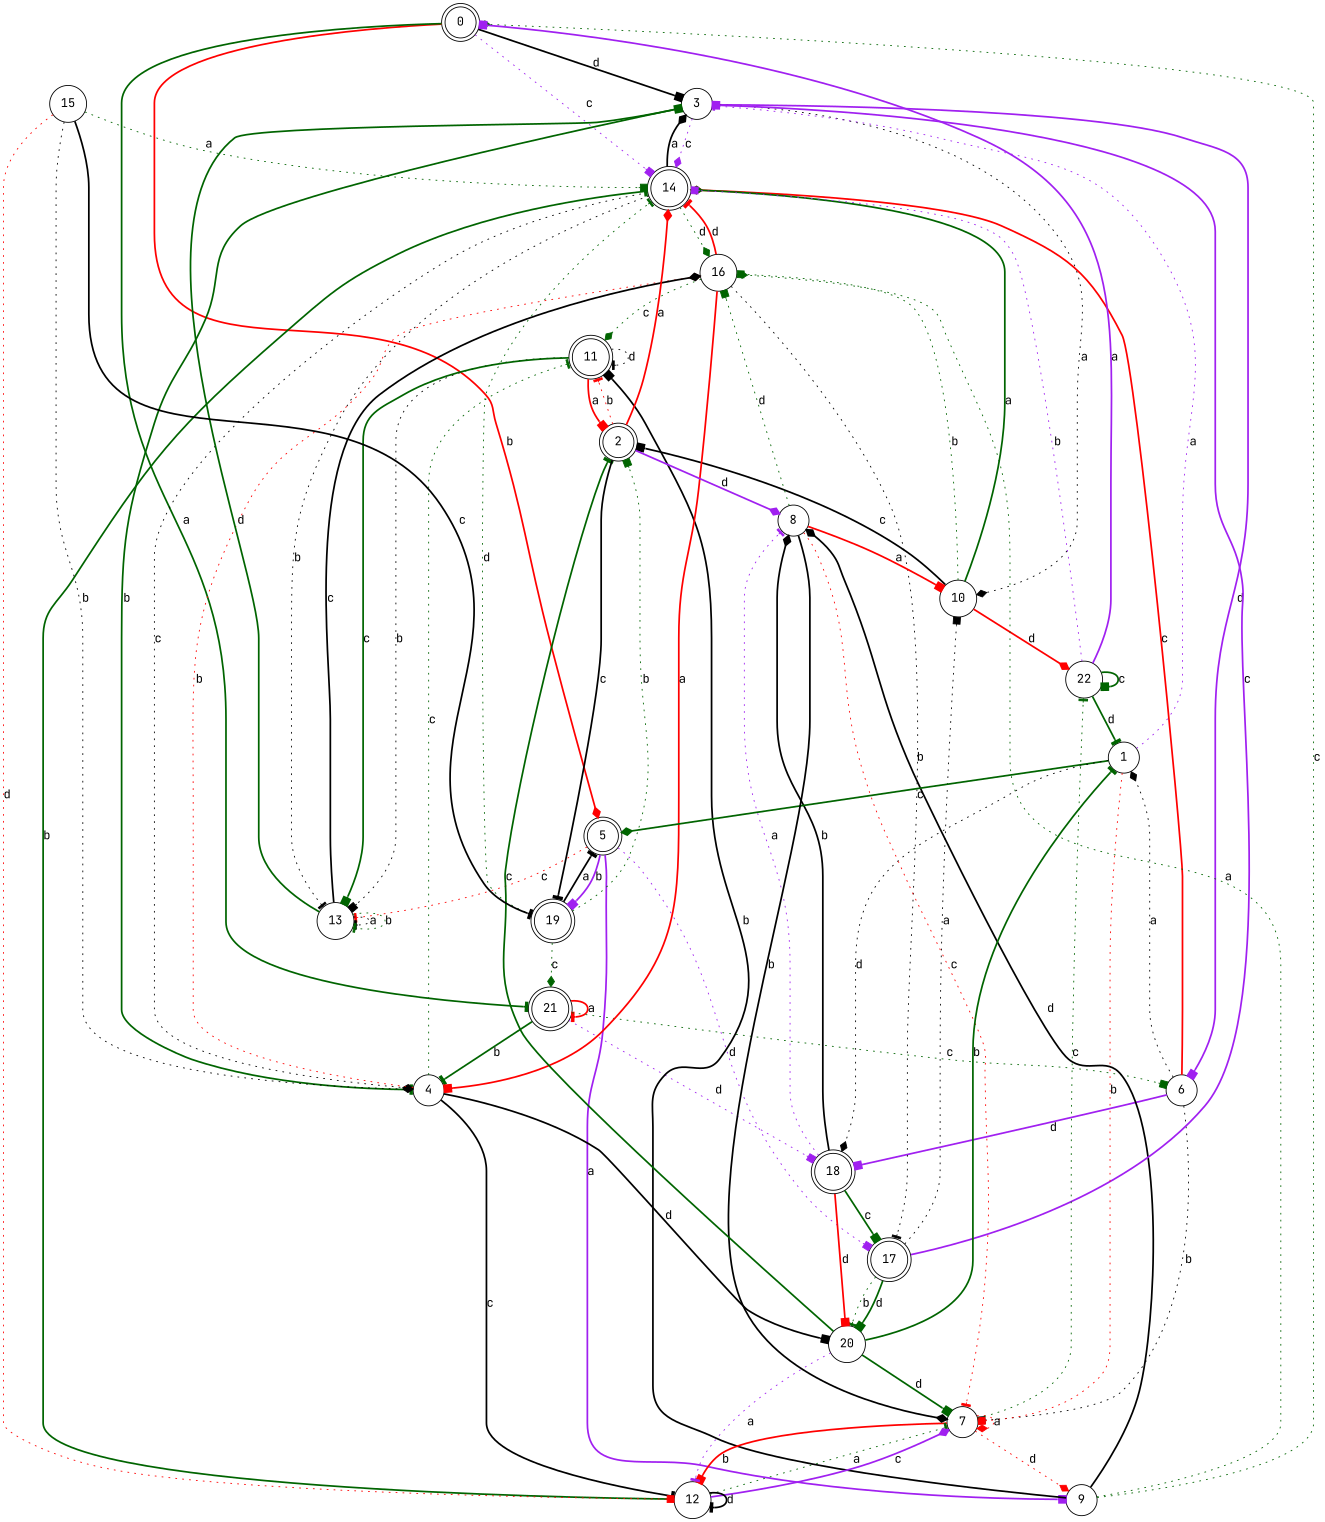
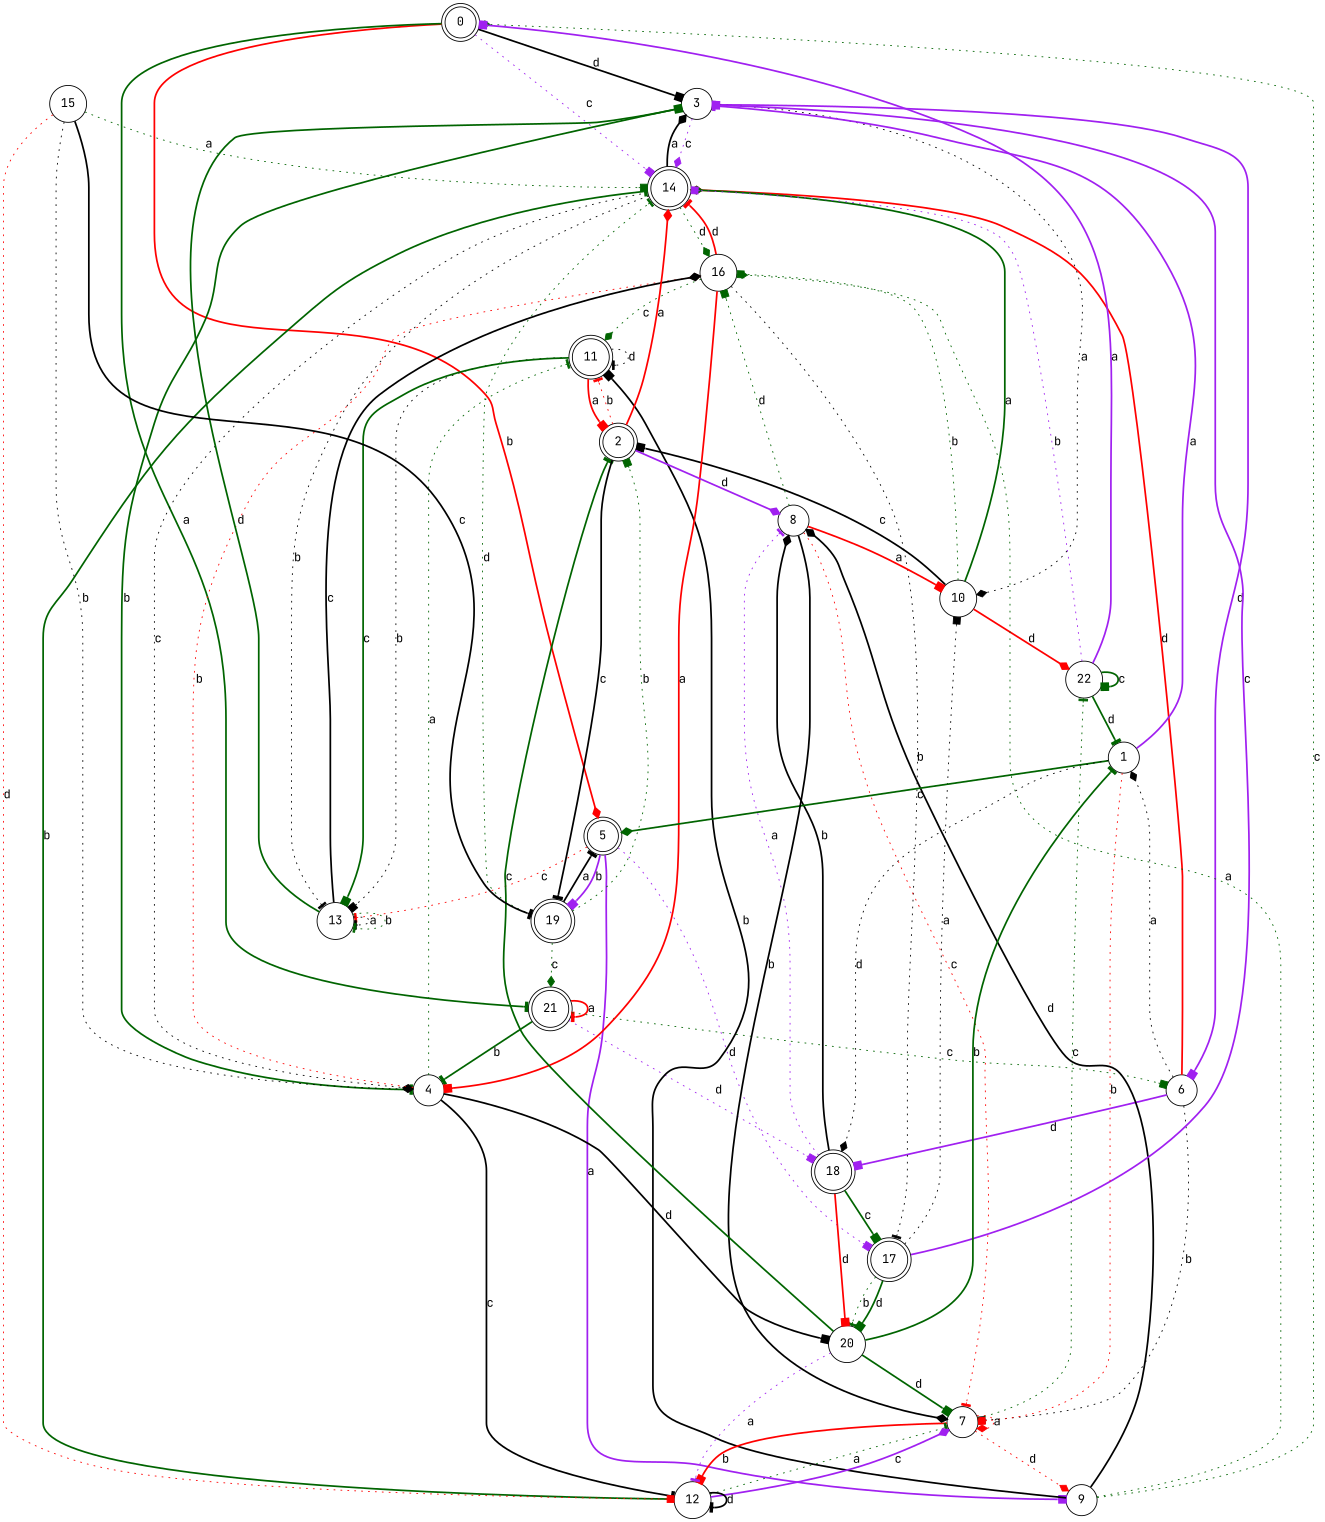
edge "1" -> "3": style dotted -> bold
edge "6" -> "14": label "c" -> "d"
edge "4" -> "11": label "c" -> "a"
